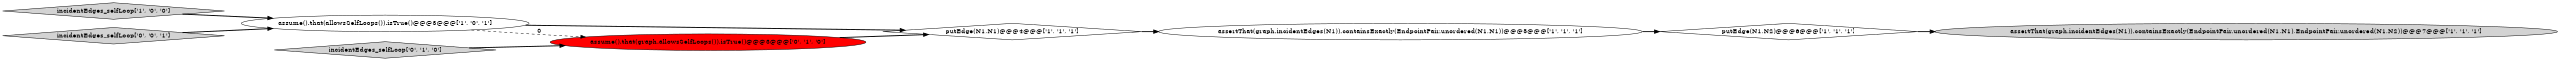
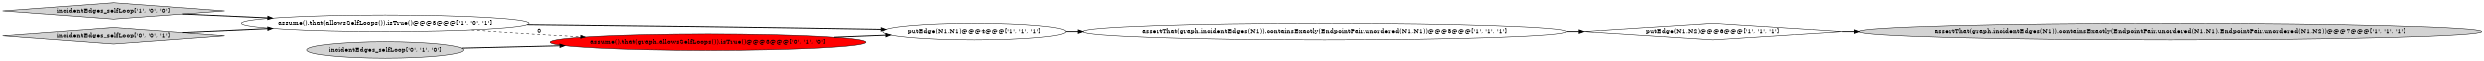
node "putEdge(N1,N1)@@@4@@@['1', '1', '1']": shape diamond -> ellipse
node "incidentEdges_selfLoop['0', '1', '0']": shape diamond -> ellipse
